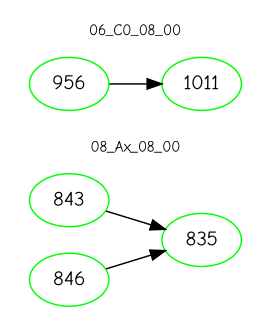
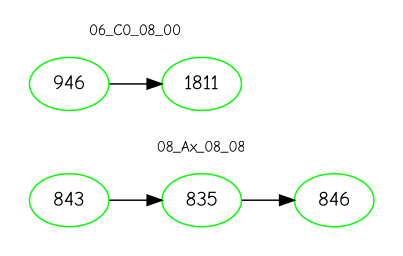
node "956": label "956" -> "946"
node "1011": label "1011" -> "1811"
cluster "08_Ax_08_00": label "08_Ax_08_00" -> "08_Ax_08_08"
edge "846" -> "835": reversed
